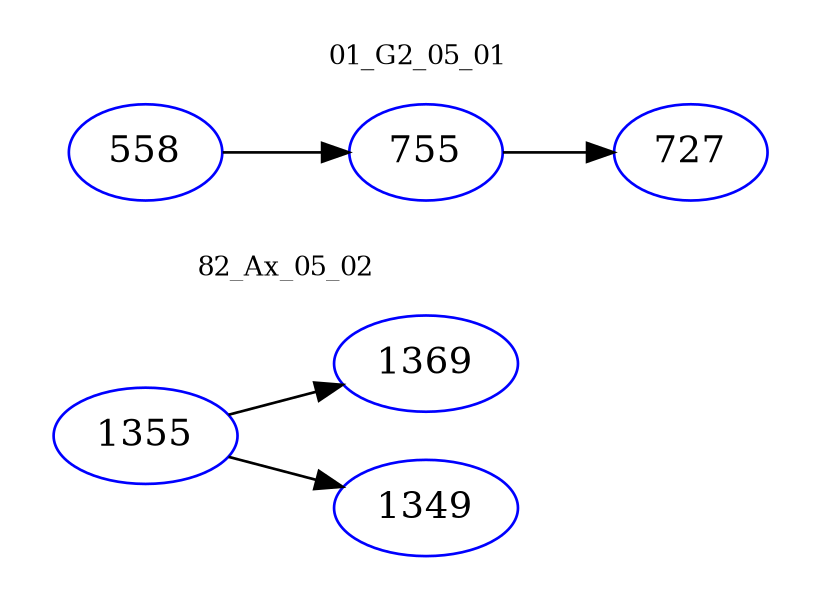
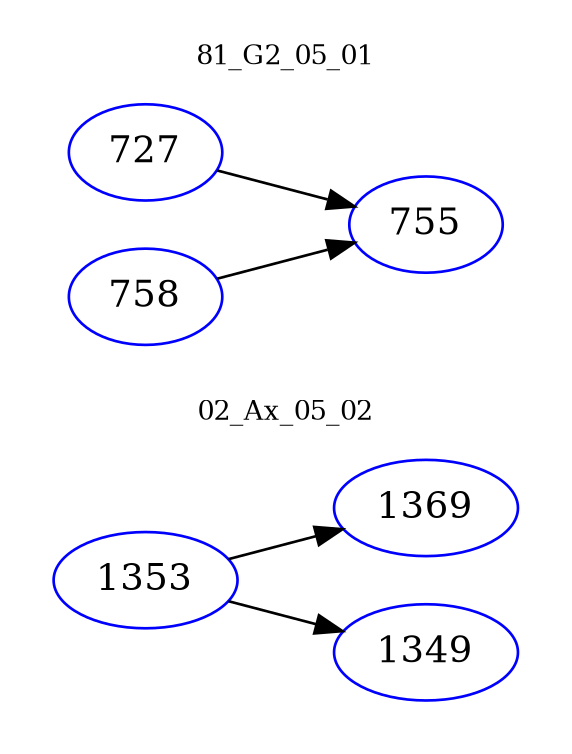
cluster "01_G2_05_01": label "01_G2_05_01" -> "81_G2_05_01"
node "558": label "558" -> "758"
edge "755" -> "727": reversed
cluster "82_Ax_05_02": label "82_Ax_05_02" -> "02_Ax_05_02"
node "1355": label "1355" -> "1353"
